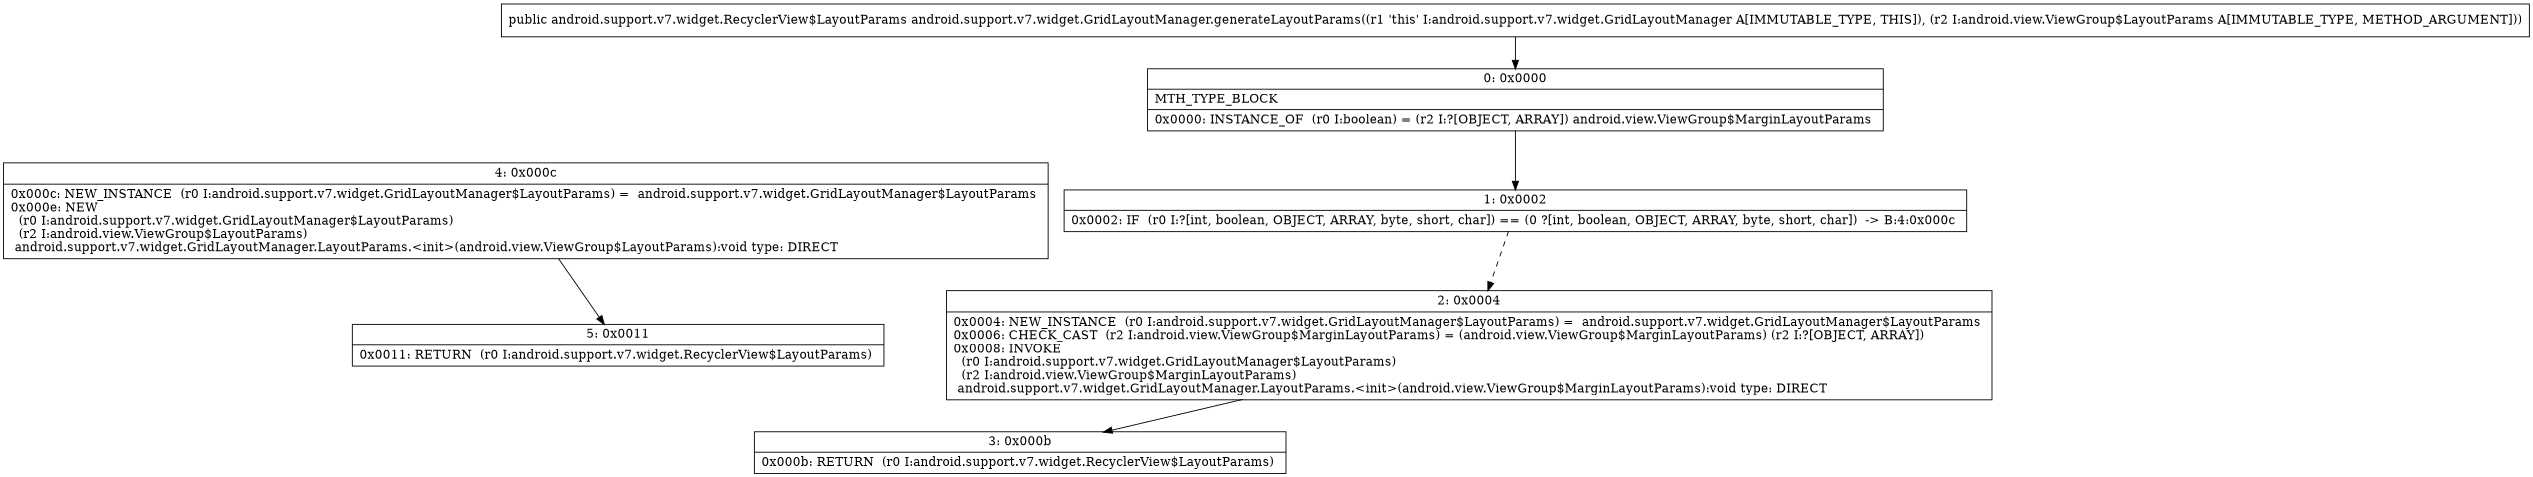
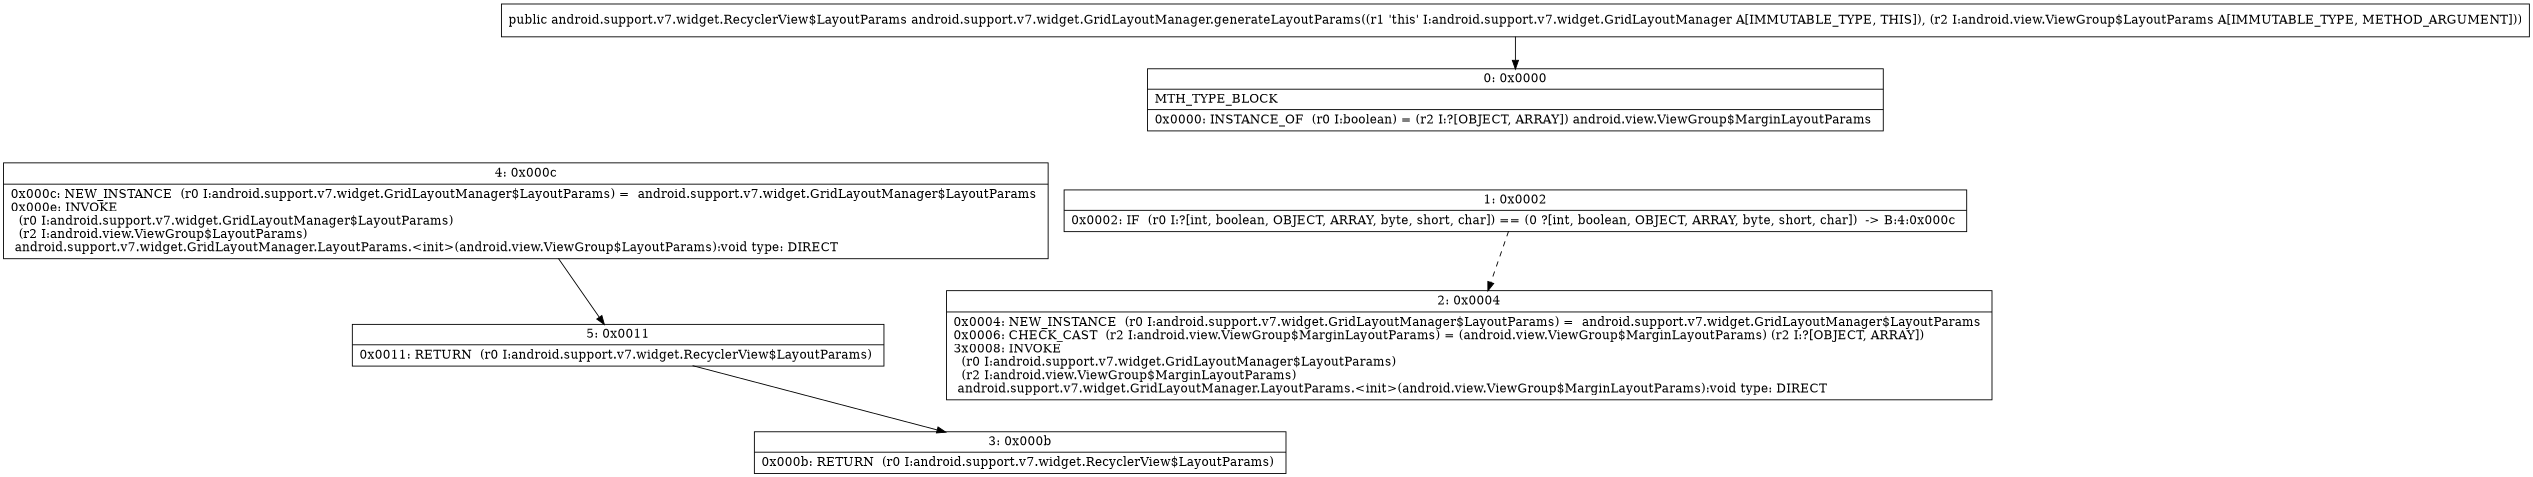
edge "0: 0x0000" -> "1: 0x0002": removed
node "4: 0x000c": text "0x000e: NEW" -> "0x000e: INVOKE"
node "2: 0x0004": text "0x0008: INVOKE" -> "3x0008: INVOKE"
edge "2: 0x0004" -> "3: 0x000b": now "5: 0x0011" -> "3: 0x000b"
